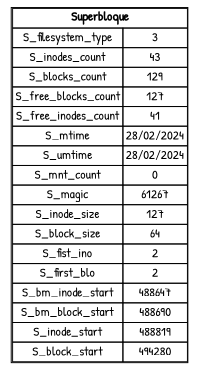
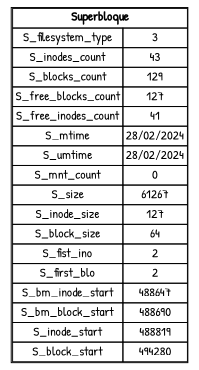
node "Superbloque": text "S_magic" -> "S_size"
